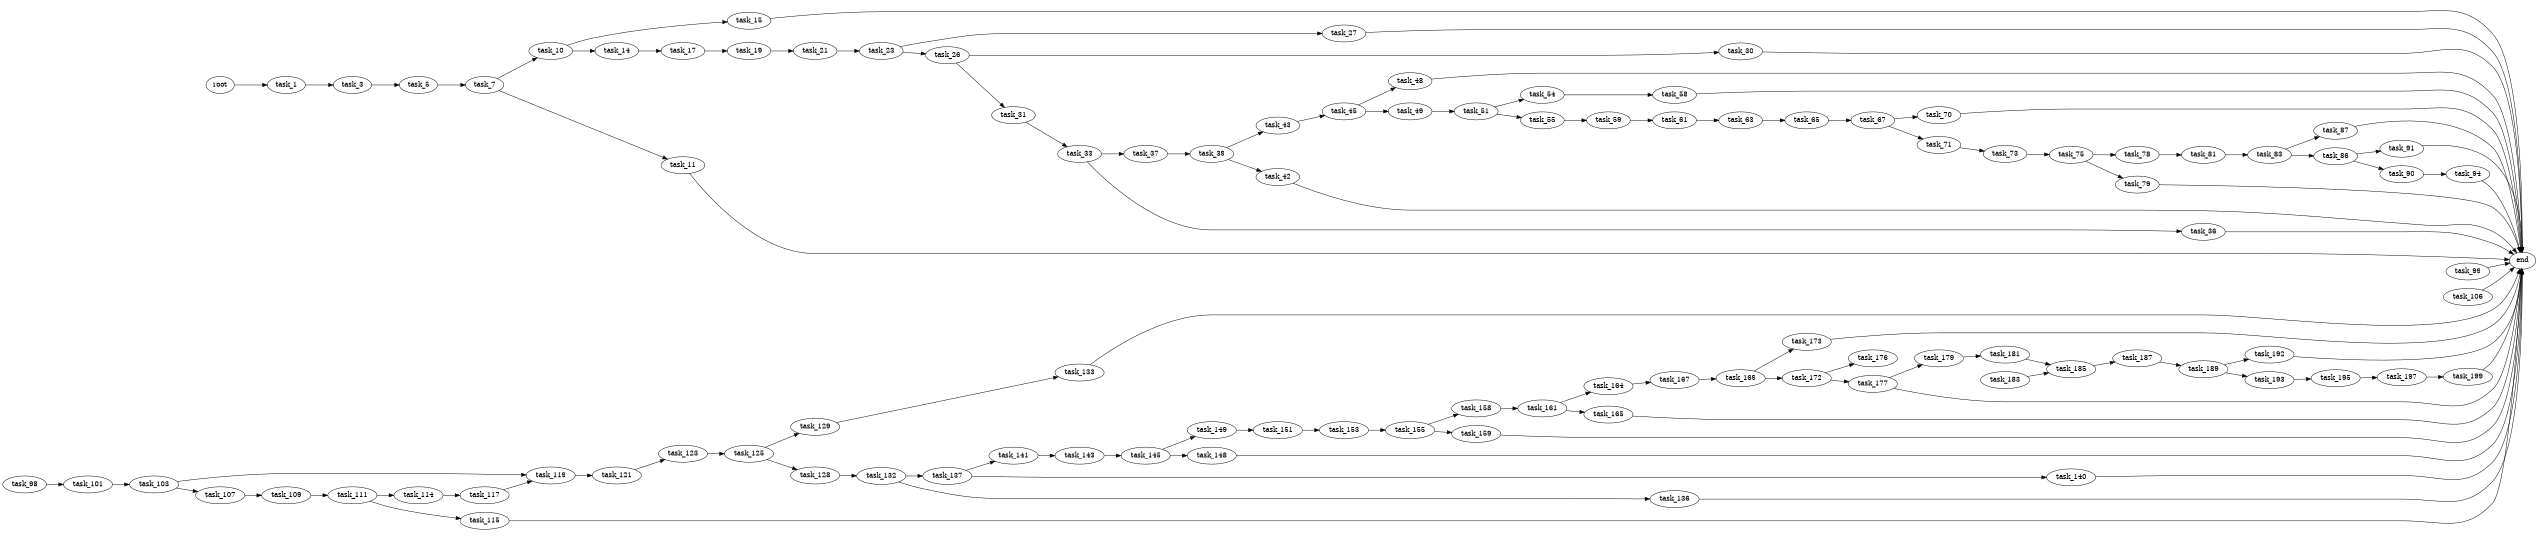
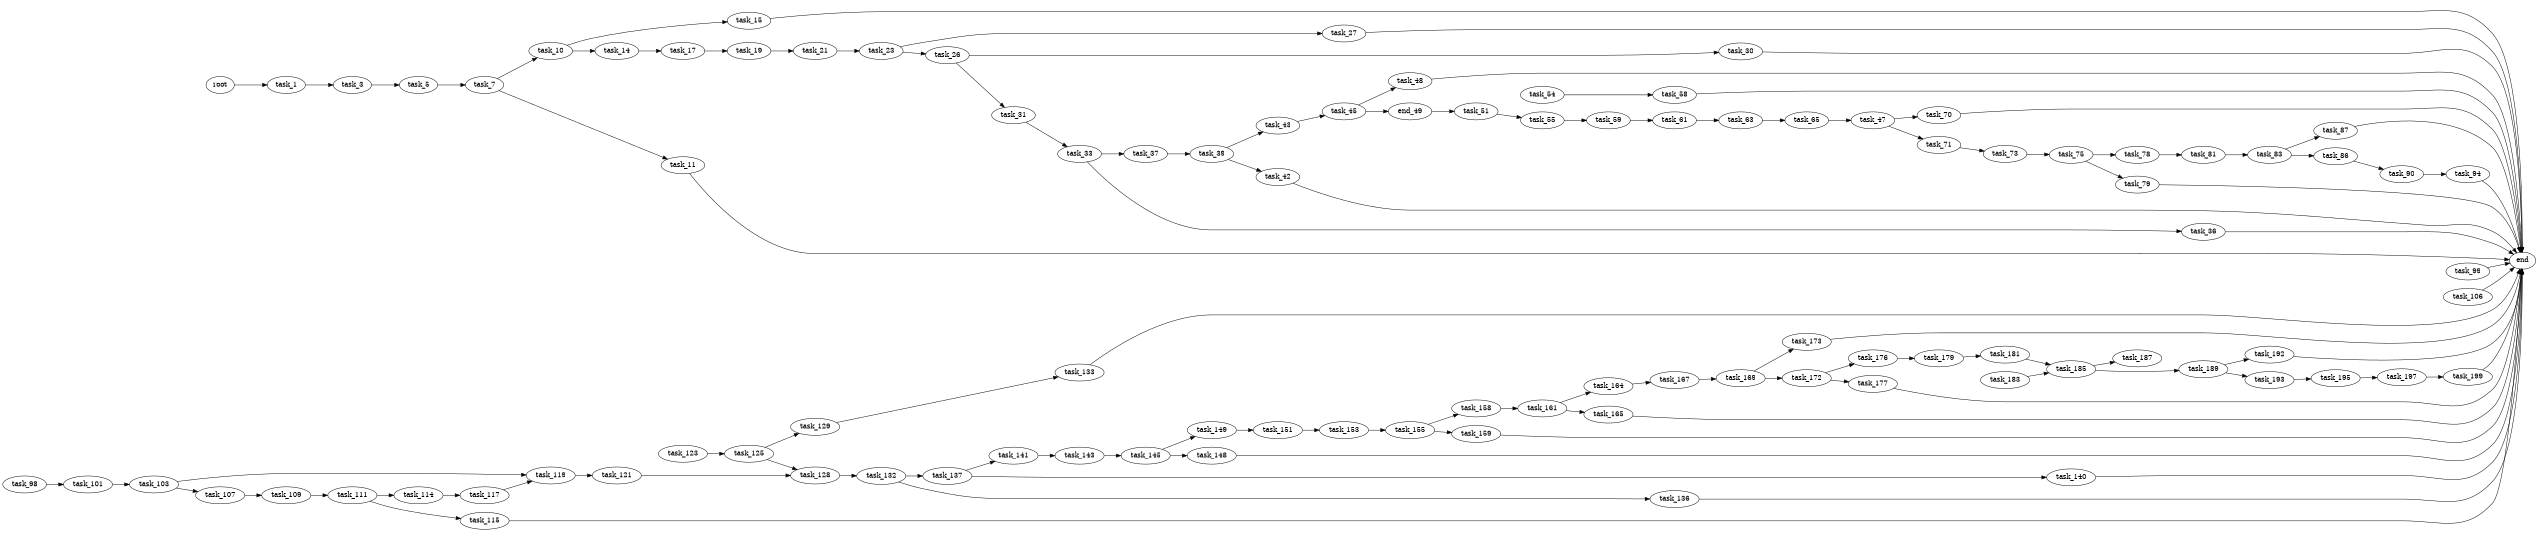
edge "task_51" -> "task_54": removed
node "task_49": label "task_49" -> "end_49"
node "task_67": label "task_67" -> "task_47"
node "task_91": removed
edge "task_187" -> "task_189": now "task_185" -> "task_189"
edge "task_177" -> "task_179": now "task_176" -> "task_179"
edge "task_121" -> "task_123": now "task_121" -> "task_128"
